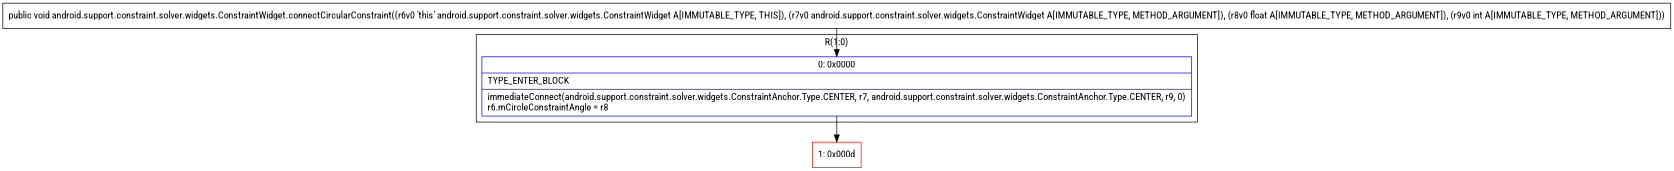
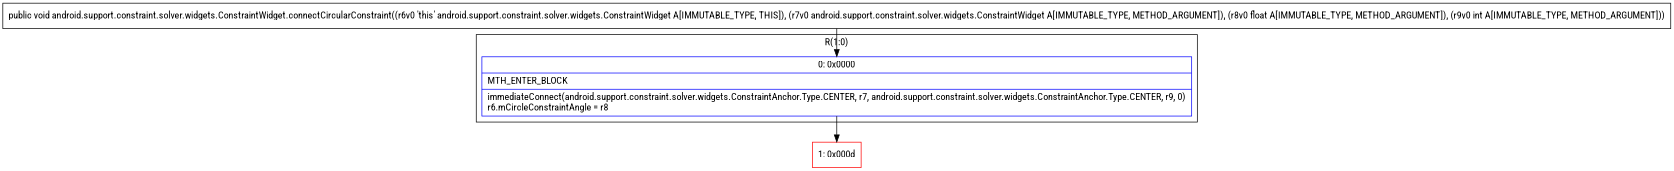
node "0: 0x0000": text "TYPE_ENTER_BLOCK" -> "MTH_ENTER_BLOCK"
